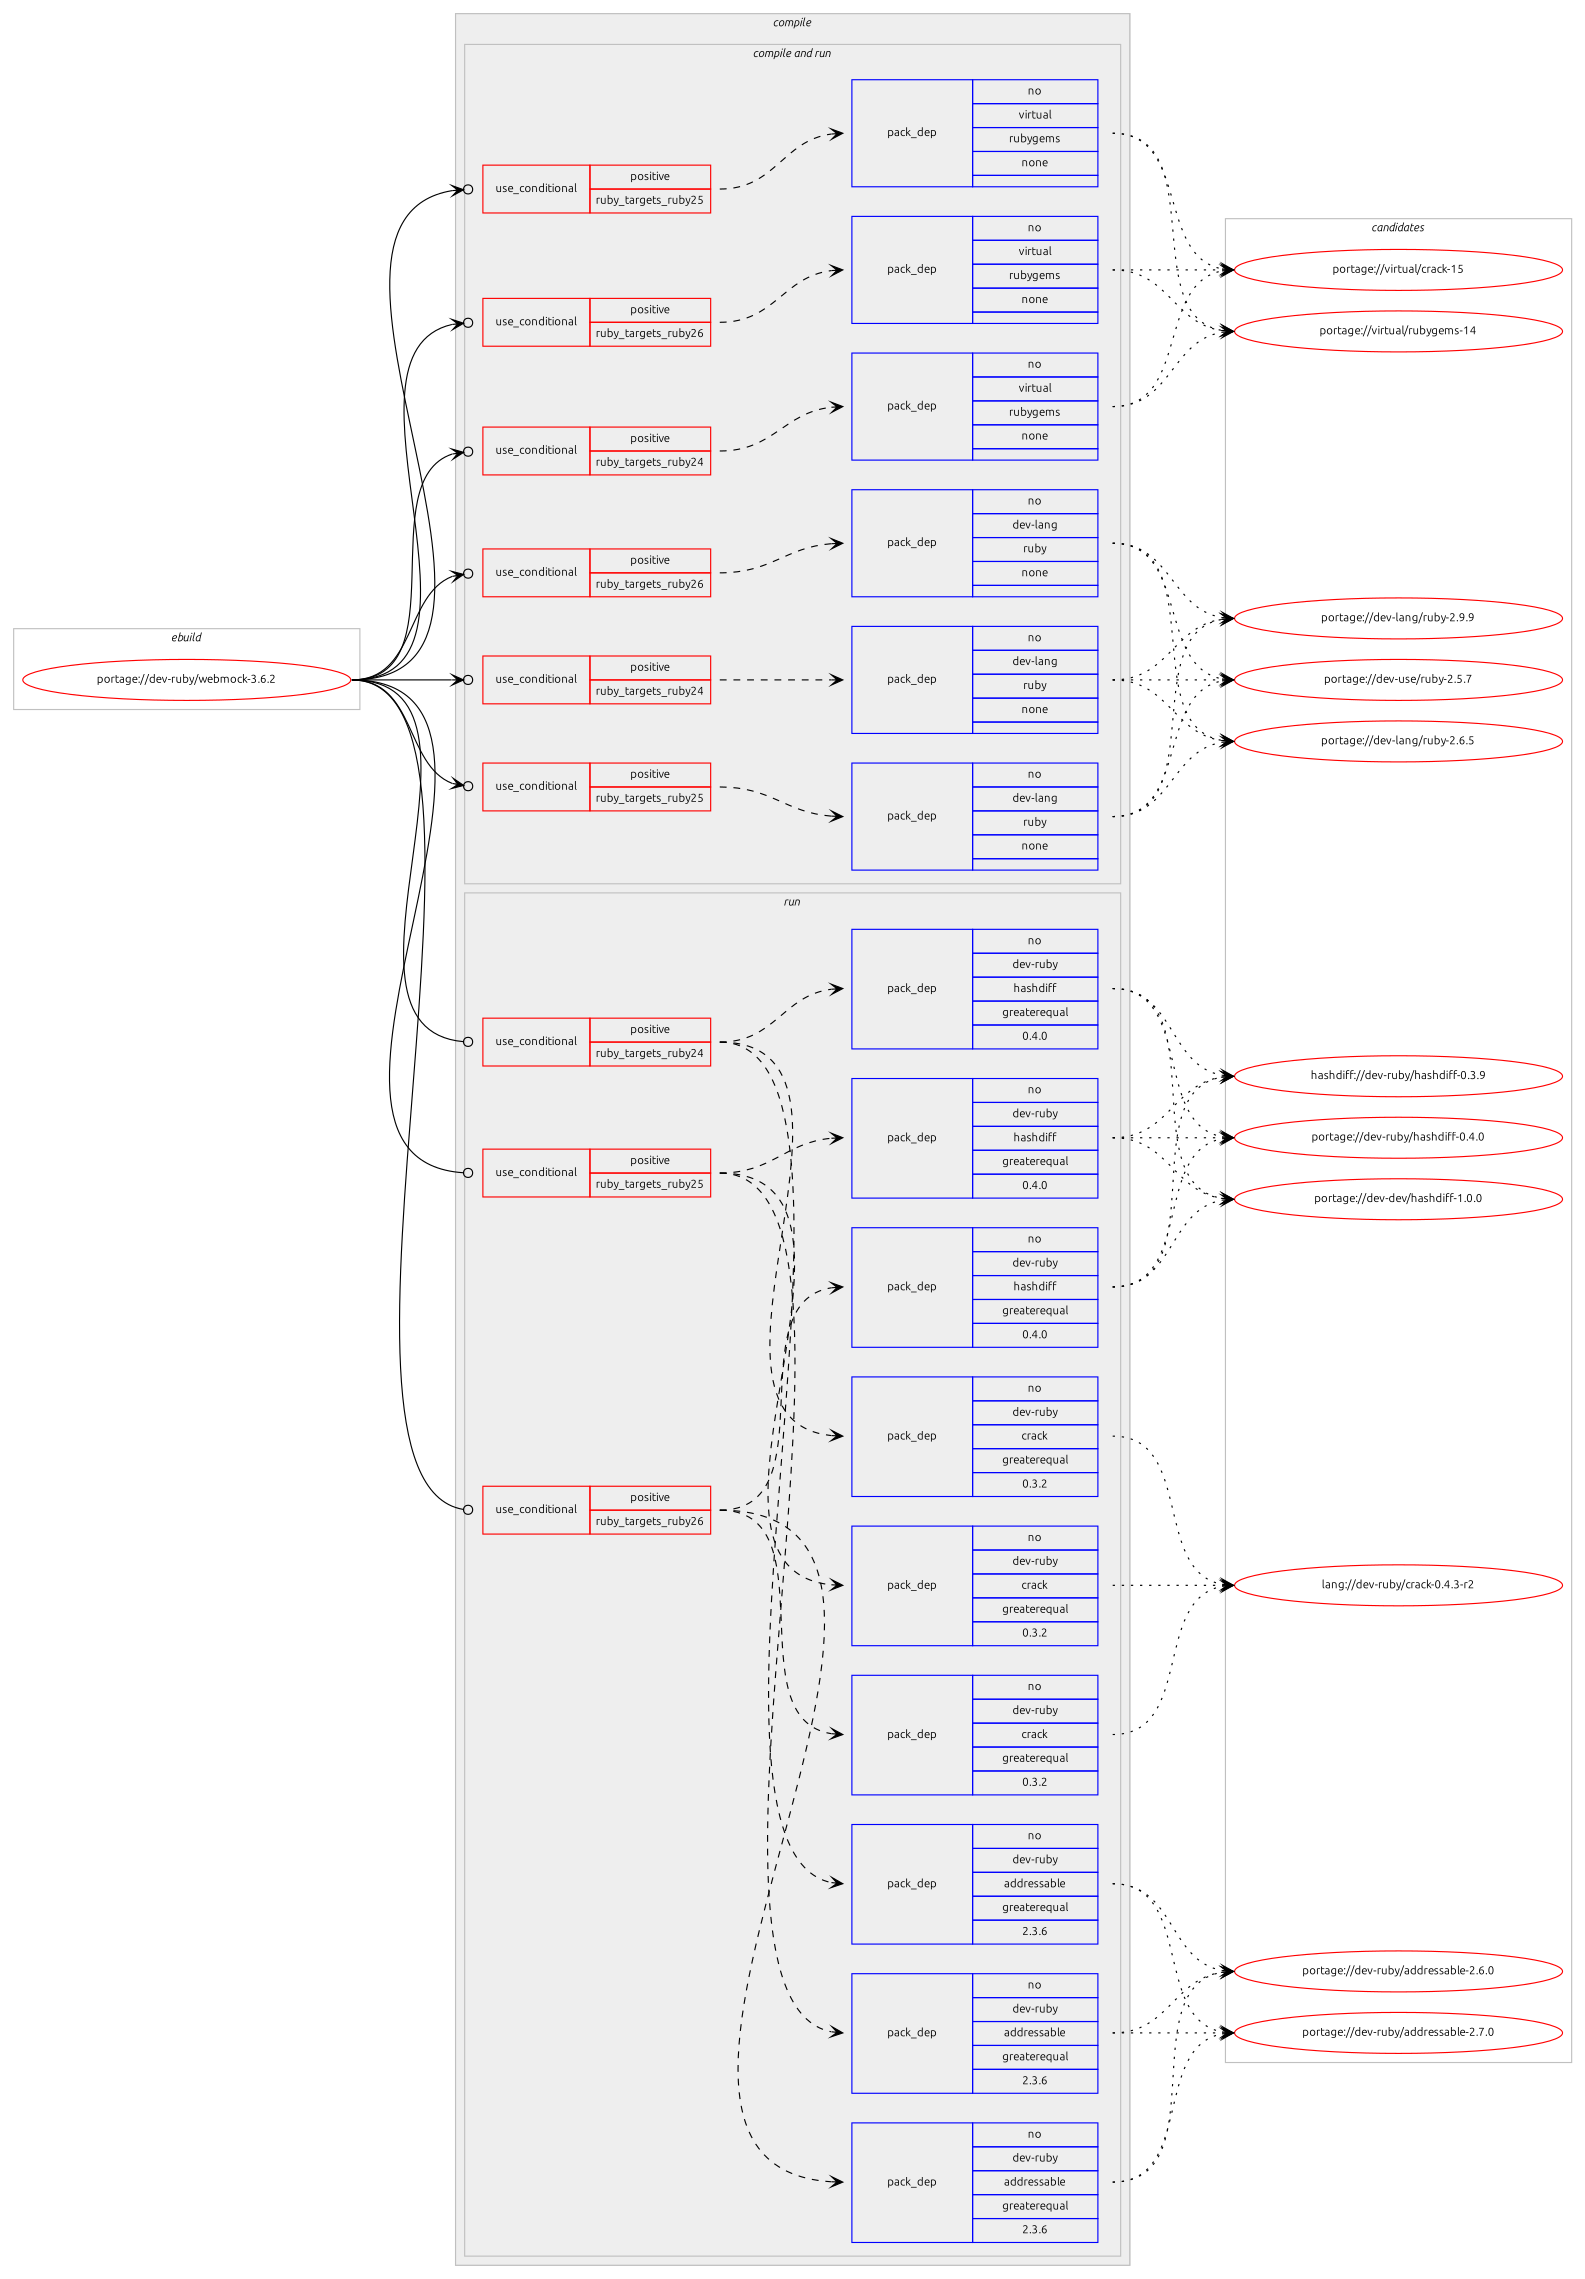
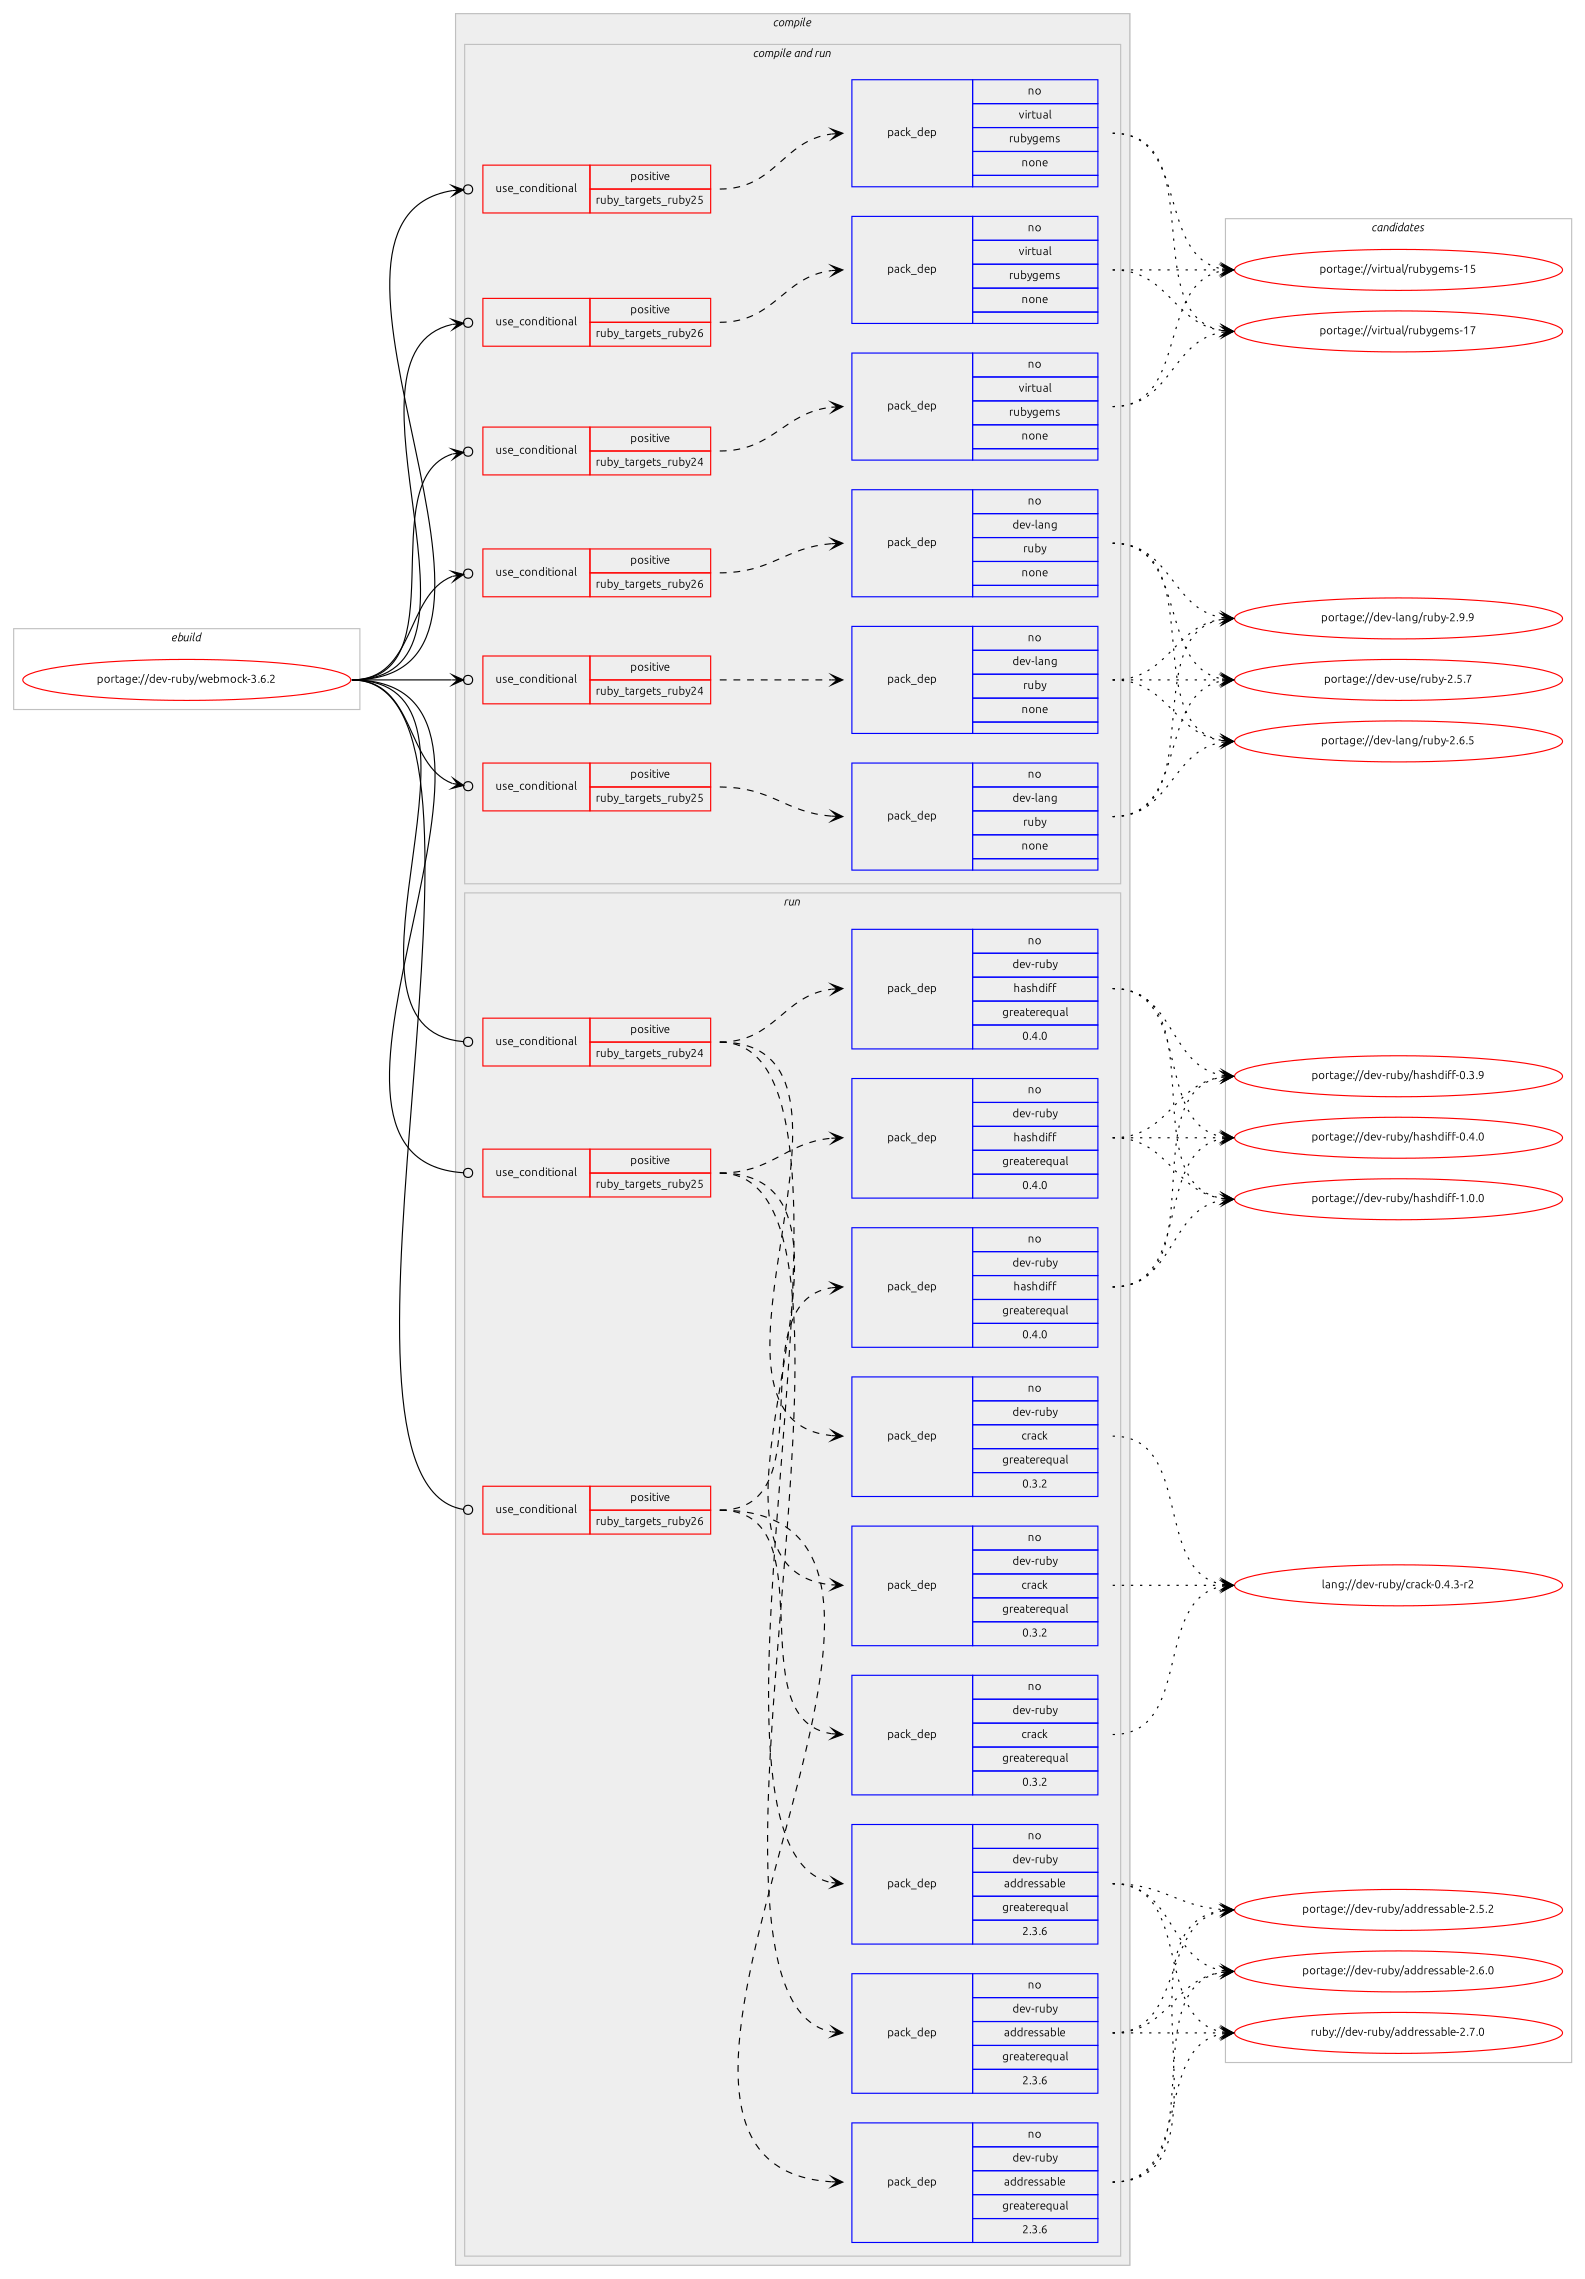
node "portage://virtual/crack-15": label "portage://virtual/crack-15" -> "portage://virtual/rubygems-15"
node "portage://virtual/rubygems-14": label "portage://virtual/rubygems-14" -> "portage://virtual/rubygems-17"
node "hashdiff://dev-ruby/hashdiff-0.3.9": label "hashdiff://dev-ruby/hashdiff-0.3.9" -> "portage://dev-ruby/hashdiff-0.3.9"
node "portage://dev-dev/hashdiff-1.0.0": label "portage://dev-dev/hashdiff-1.0.0" -> "portage://dev-ruby/hashdiff-1.0.0"
node "portage://dev-ruby/addressable-2.5.2": added
node "portage://dev-ruby/addressable-2.7.0": label "portage://dev-ruby/addressable-2.7.0" -> "ruby://dev-ruby/addressable-2.7.0"
